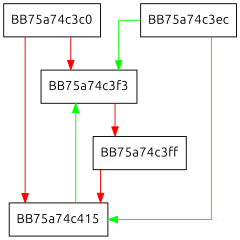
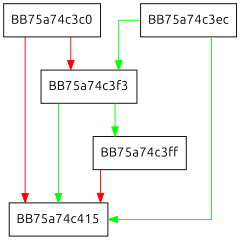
edge "BB75a74c3f3" -> "BB75a74c3ff": color red -> green
edge "BB75a74c415" -> "BB75a74c3f3": reversed
